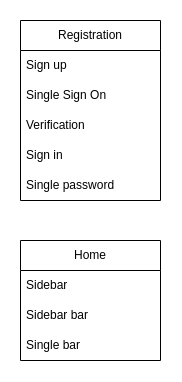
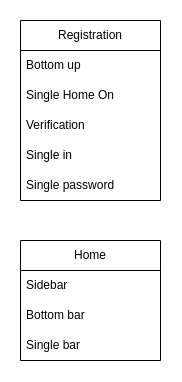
node "Sign up": label "Sign up" -> "Bottom up"
node "Single Sign On": label "Single Sign On" -> "Single Home On"
node "Sign in": label "Sign in" -> "Single in"
node "Sidebar bar": label "Sidebar bar" -> "Bottom bar"
